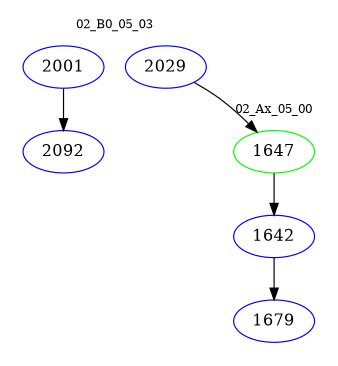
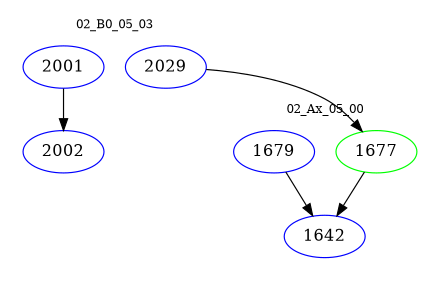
node "2092": label "2092" -> "2002"
node "1647": label "1647" -> "1677"
edge "1642" -> "1679": reversed
